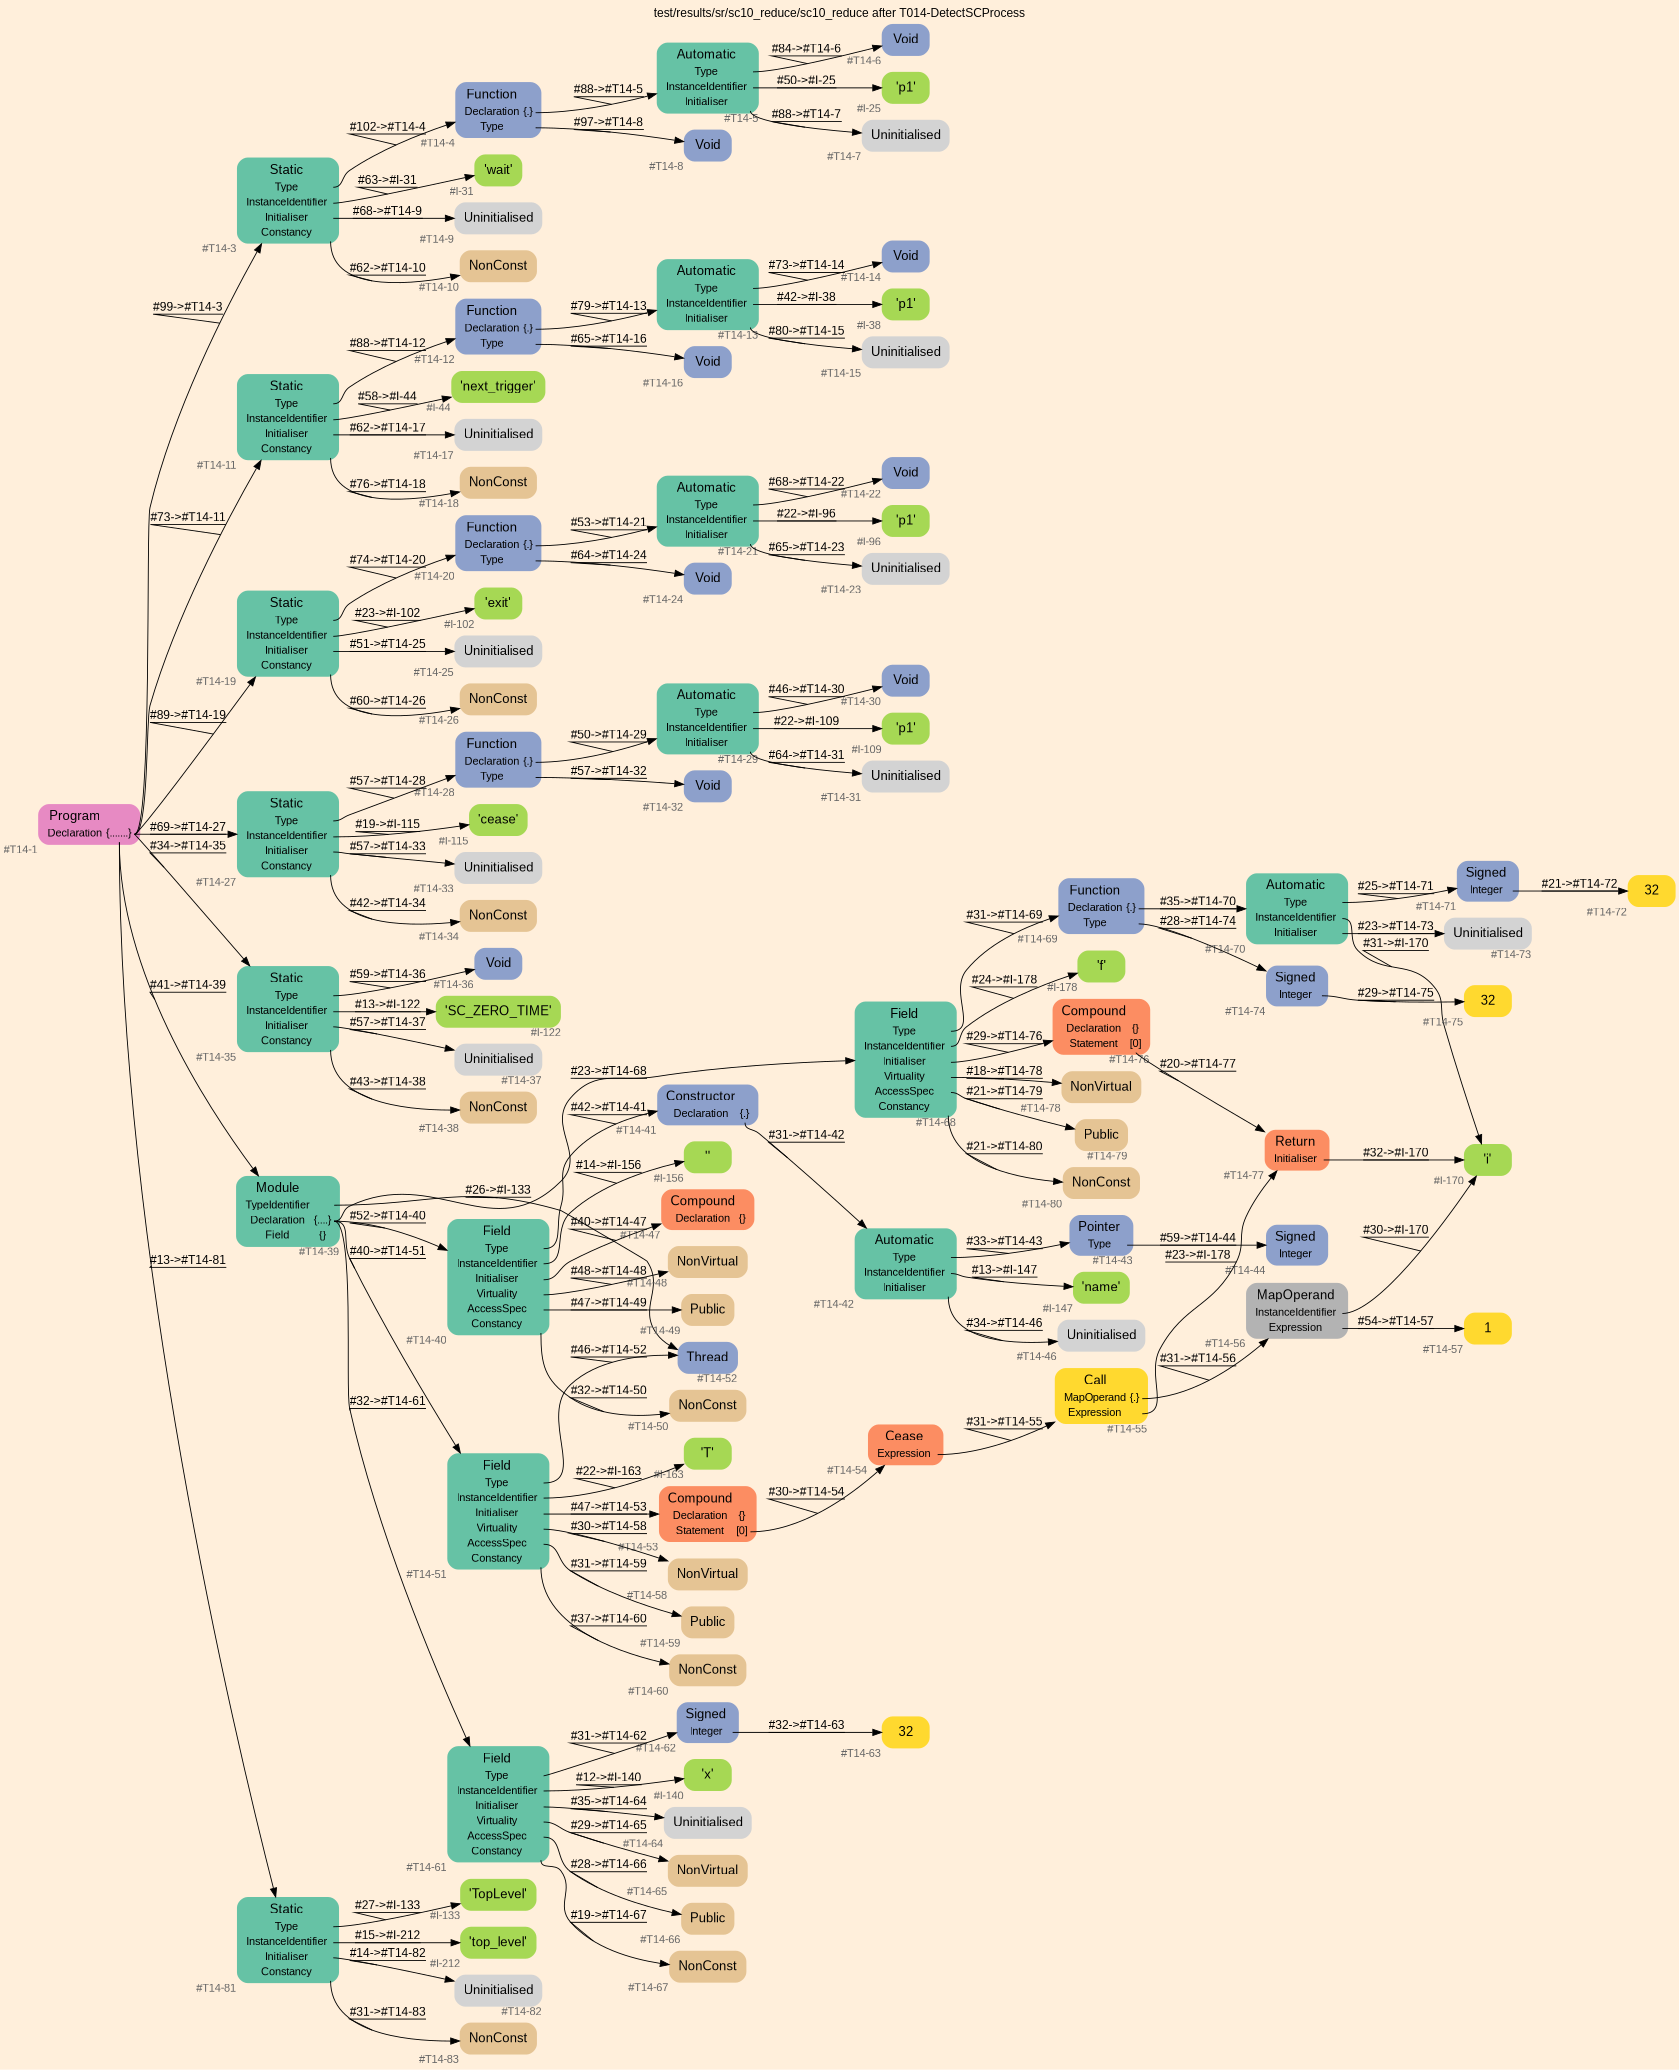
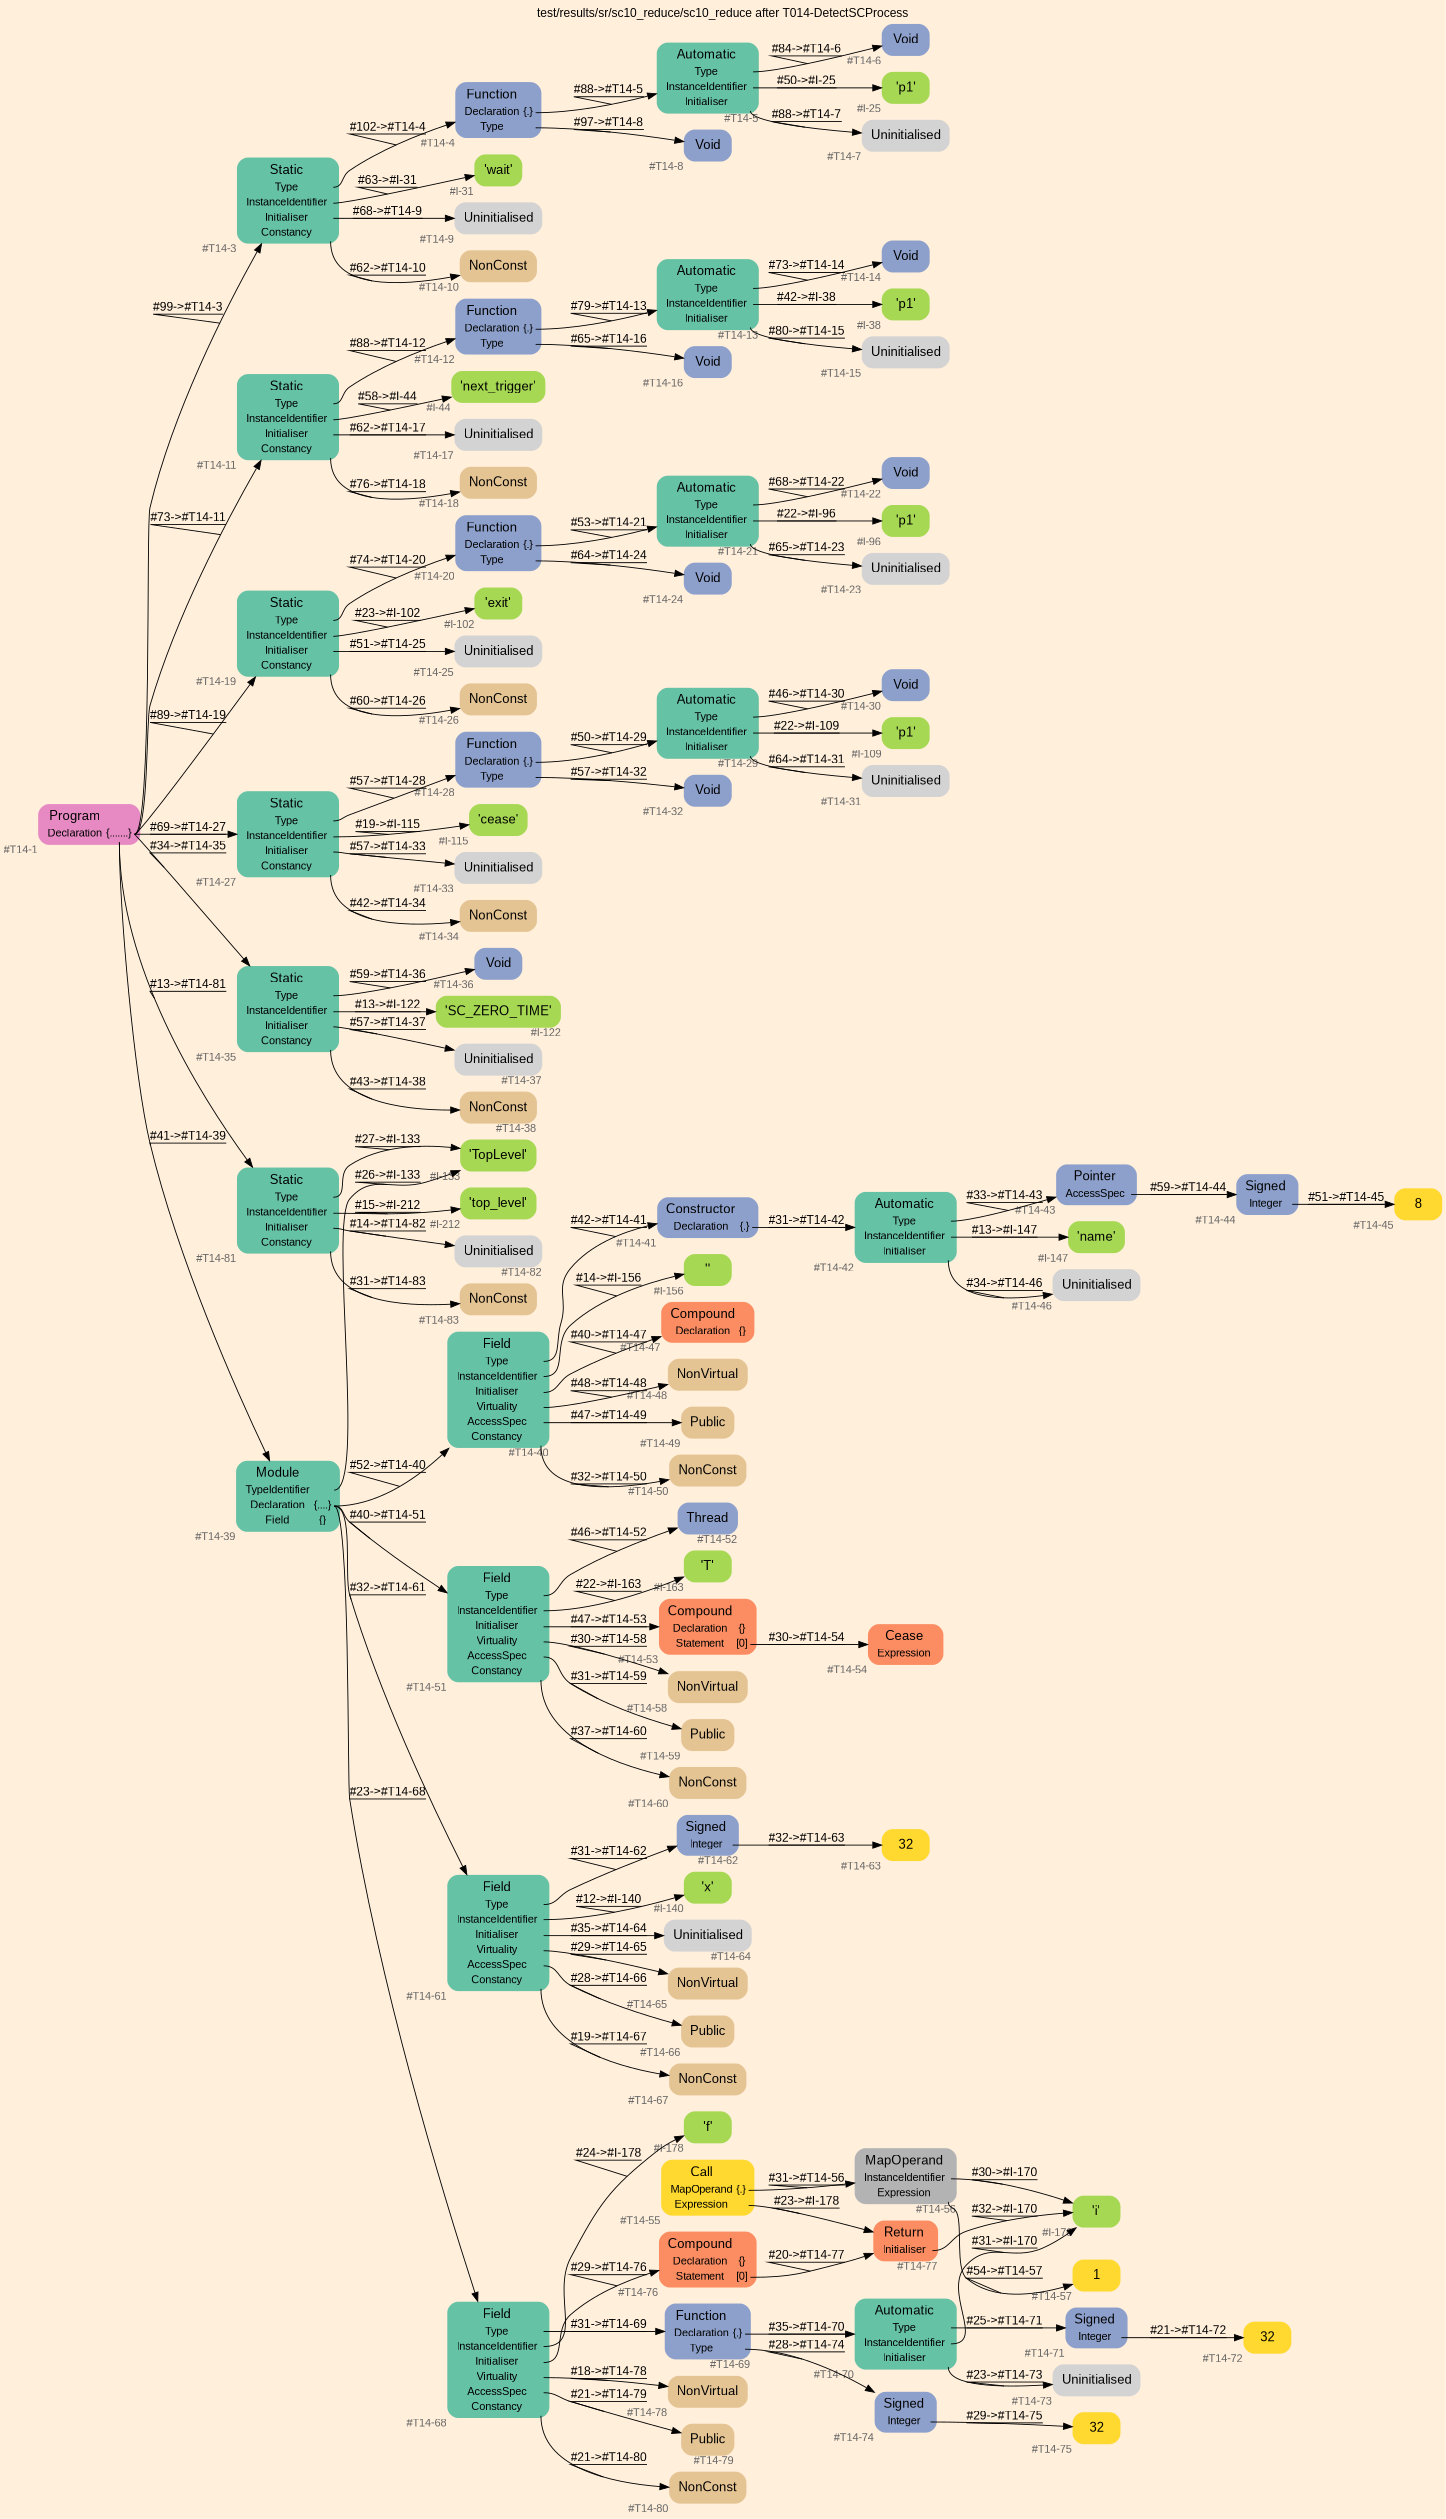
node "8": added
edge "Module" -> "Thread": now "Module" -> "'TopLevel'"
node "Pointer": text "Type" -> "AccessSpec"
edge "Cease" -> "Call": removed, label "#31->#T14-55"
